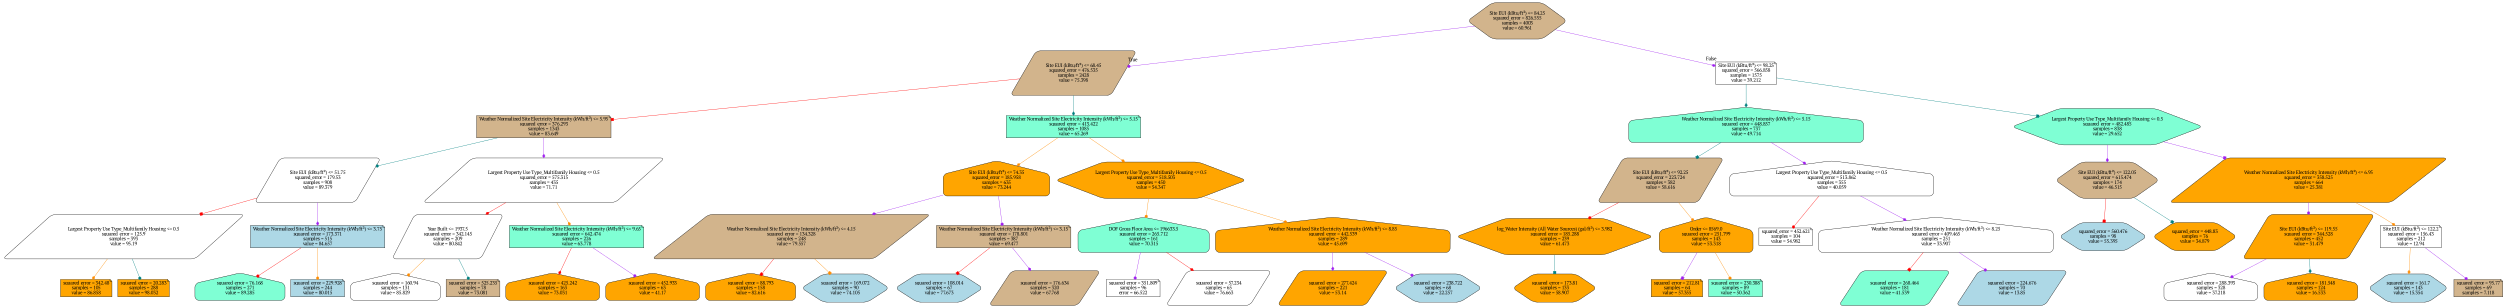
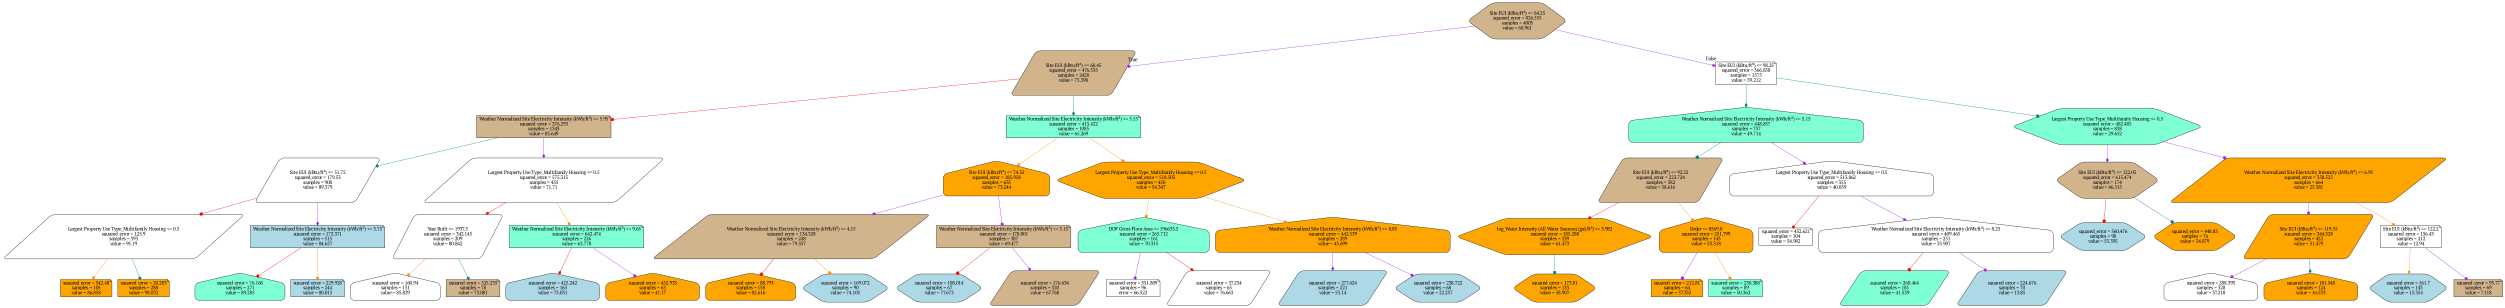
node "squared_error = 425.242 samples = 163 value = 73.031": fillcolor orange -> lightblue
node "squared_error = 277.424 samples = 221 value = 53.14": fillcolor orange -> lightblue
node "squared_error = 95.77 samples = 69 samples = 7.118": label "squared_error = 95.77 samples = 69 samples = 7.118" -> "squared_error = 95.77 samples = 69 value = 7.118"
